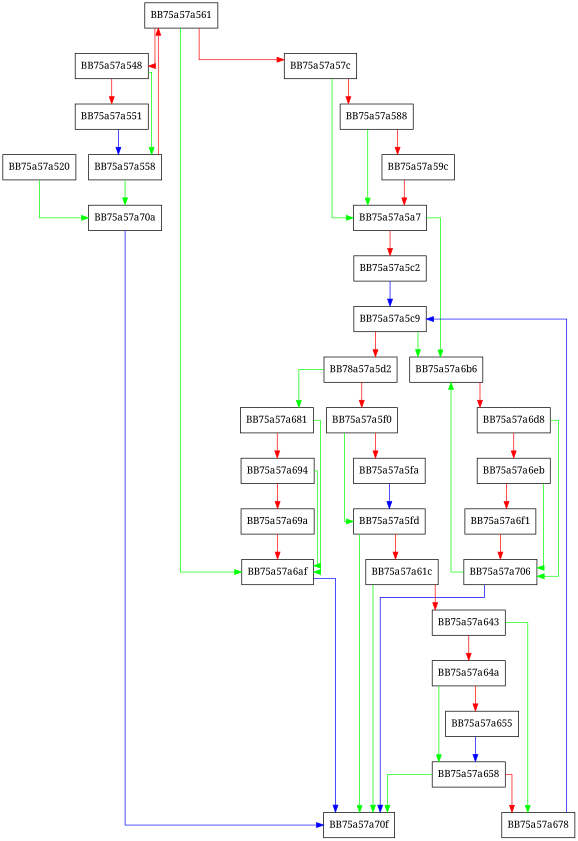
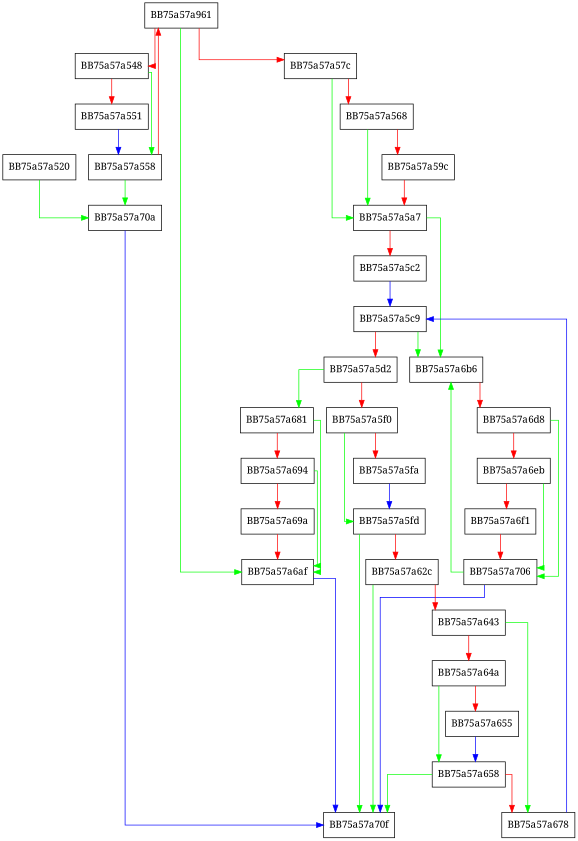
node "BB75a57a561": label "BB75a57a561" -> "BB75a57a961"
node "BB75a57a588": label "BB75a57a588" -> "BB75a57a568"
node "BB78a57a5d2": label "BB78a57a5d2" -> "BB75a57a5d2"
node "BB75a57a61c": label "BB75a57a61c" -> "BB75a57a62c"
